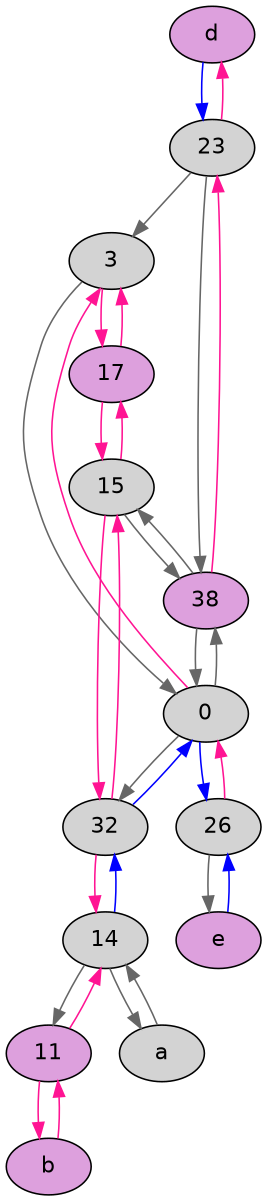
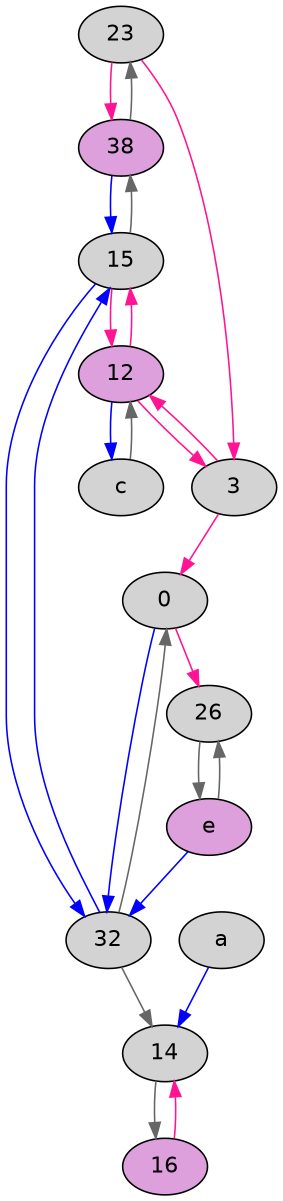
node "d": removed
edge "23" -> "3": color gray40 -> deeppink
edge "23" -> "38": color gray40 -> deeppink
node "17": label "17" -> "12"
edge "38" -> "23": color deeppink -> gray40
node "c": added
edge "3" -> "0": color gray40 -> deeppink
edge "0" -> "3": removed
edge "38" -> "15": color gray40 -> blue
edge "15" -> "32": color deeppink -> blue
edge "38" -> "0": removed
edge "32" -> "15": color deeppink -> blue
edge "0" -> "38": removed
edge "0" -> "32": color gray40 -> blue
edge "0" -> "26": color blue -> deeppink
edge "26" -> "0": removed
edge "32" -> "0": color blue -> gray40
edge "32" -> "14": color deeppink -> gray40
edge "14" -> "32": now "e" -> "32"
edge "e" -> "26": color blue -> gray40
edge "14" -> "a": removed
edge "a" -> "14": color gray40 -> blue
node "11": label "11" -> "16"
node "b": removed
